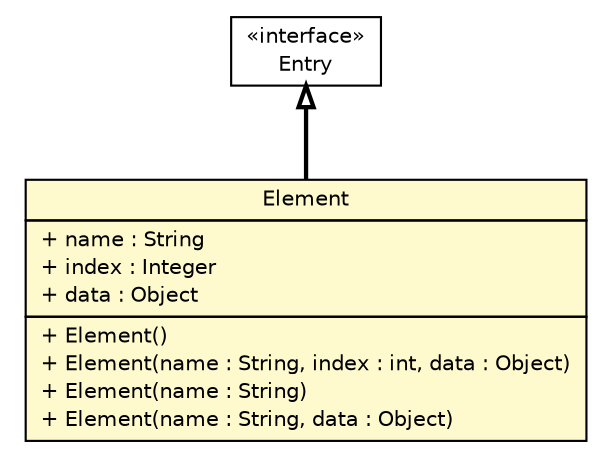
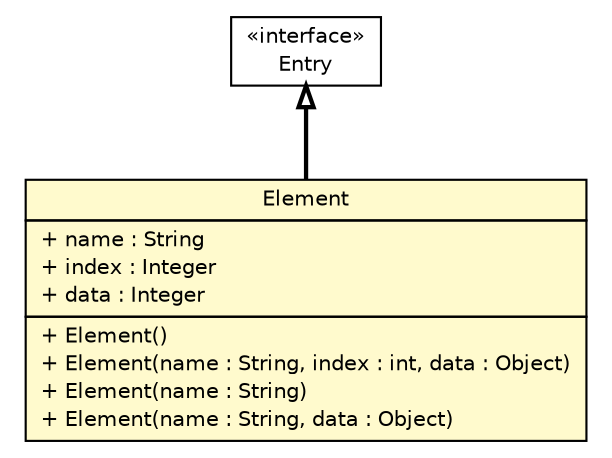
node "Element": text "+ data : Object" -> "+ data : Integer"
